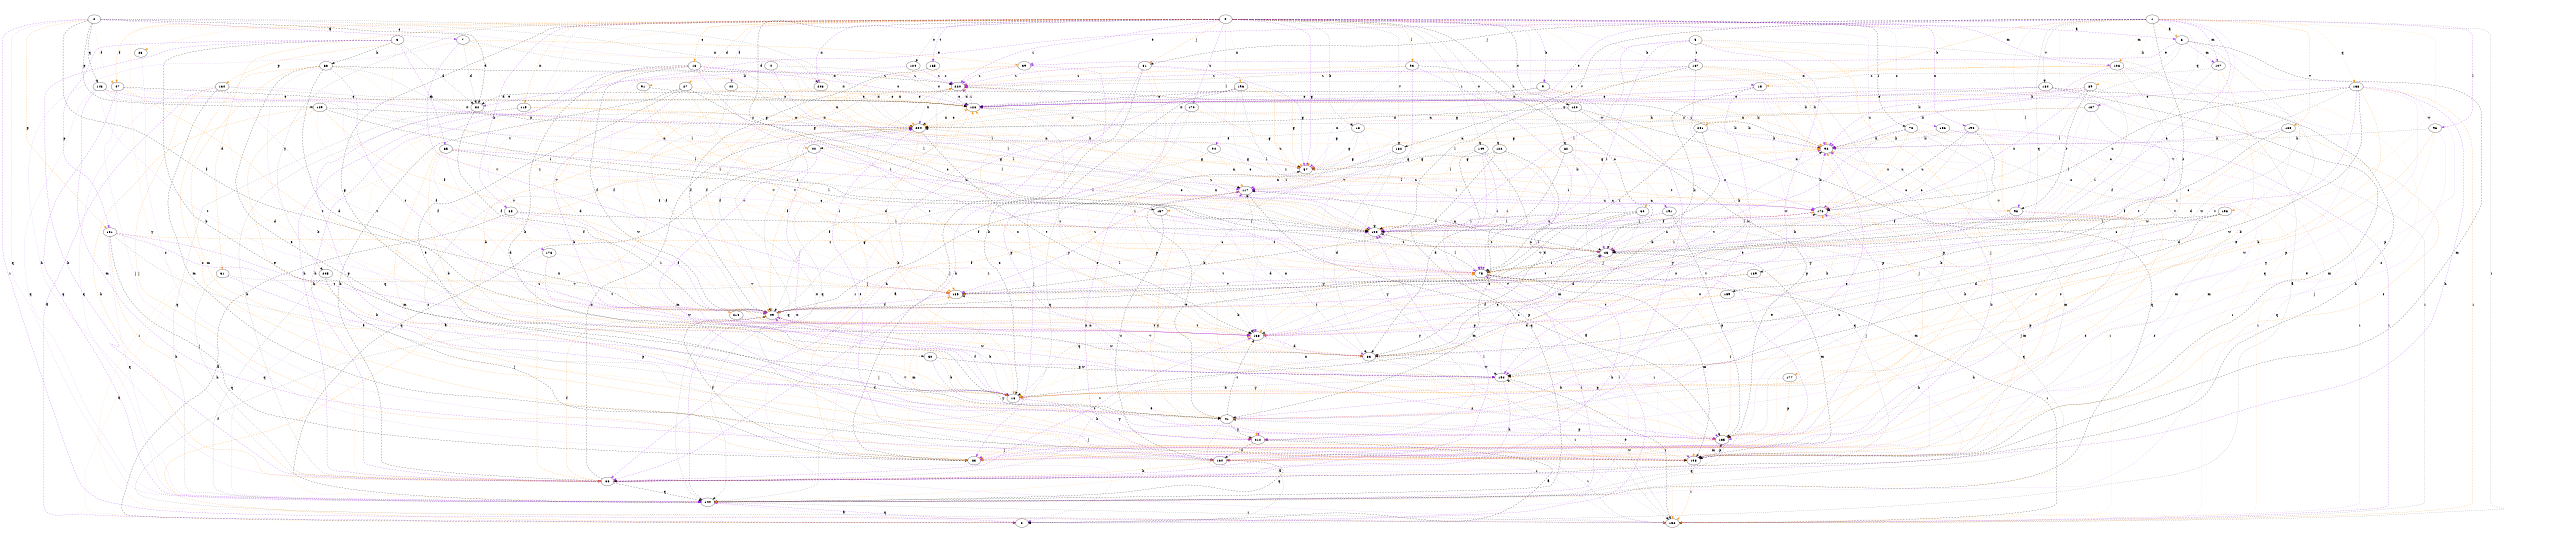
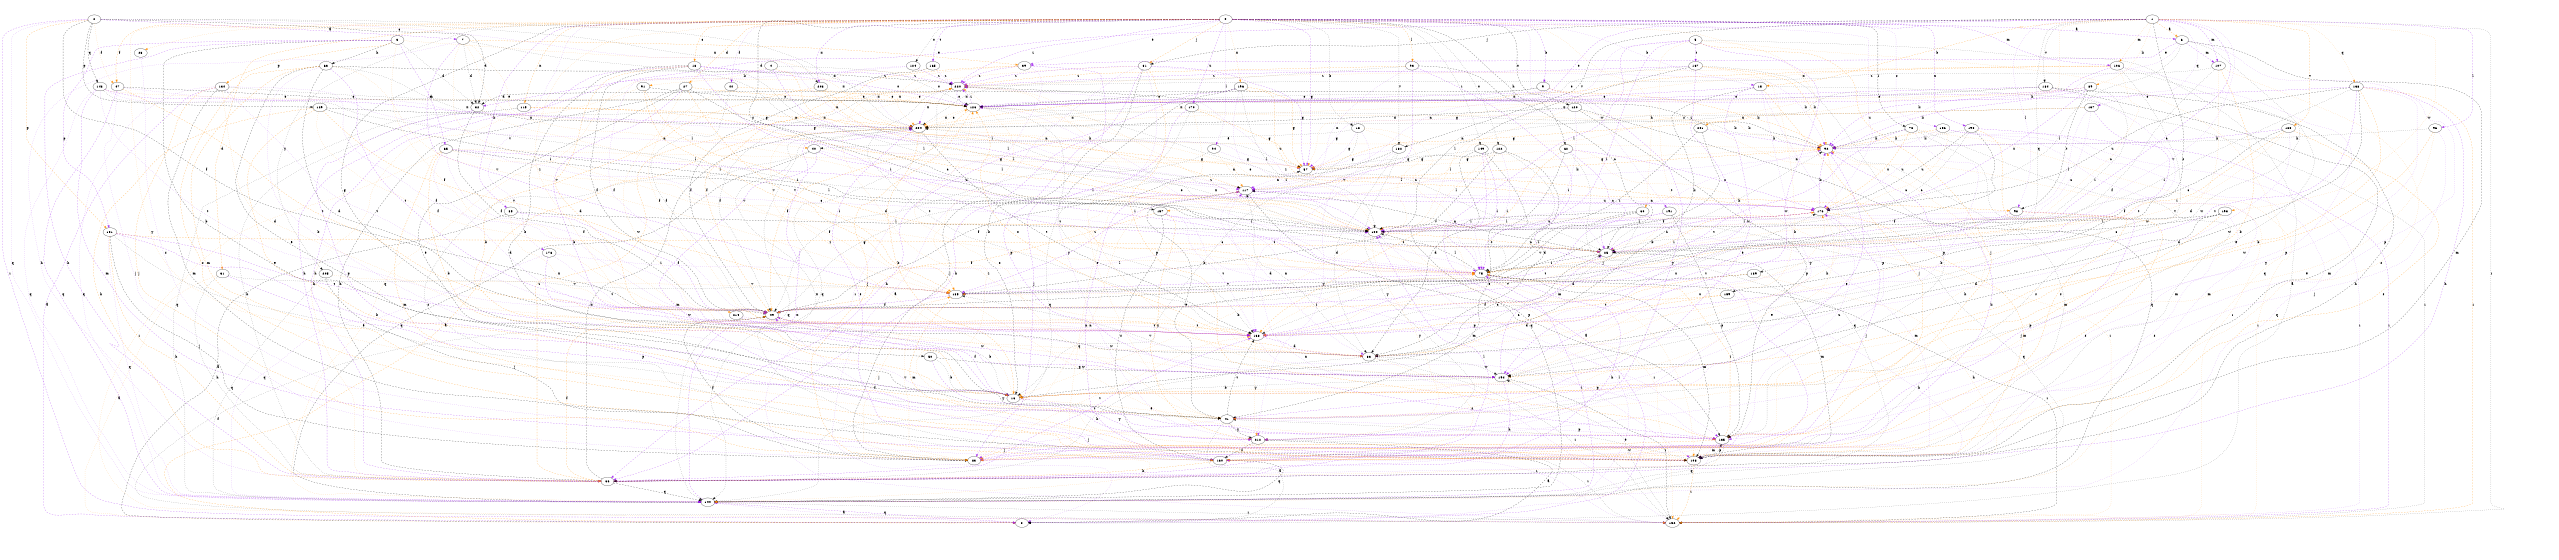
node "177": removed
